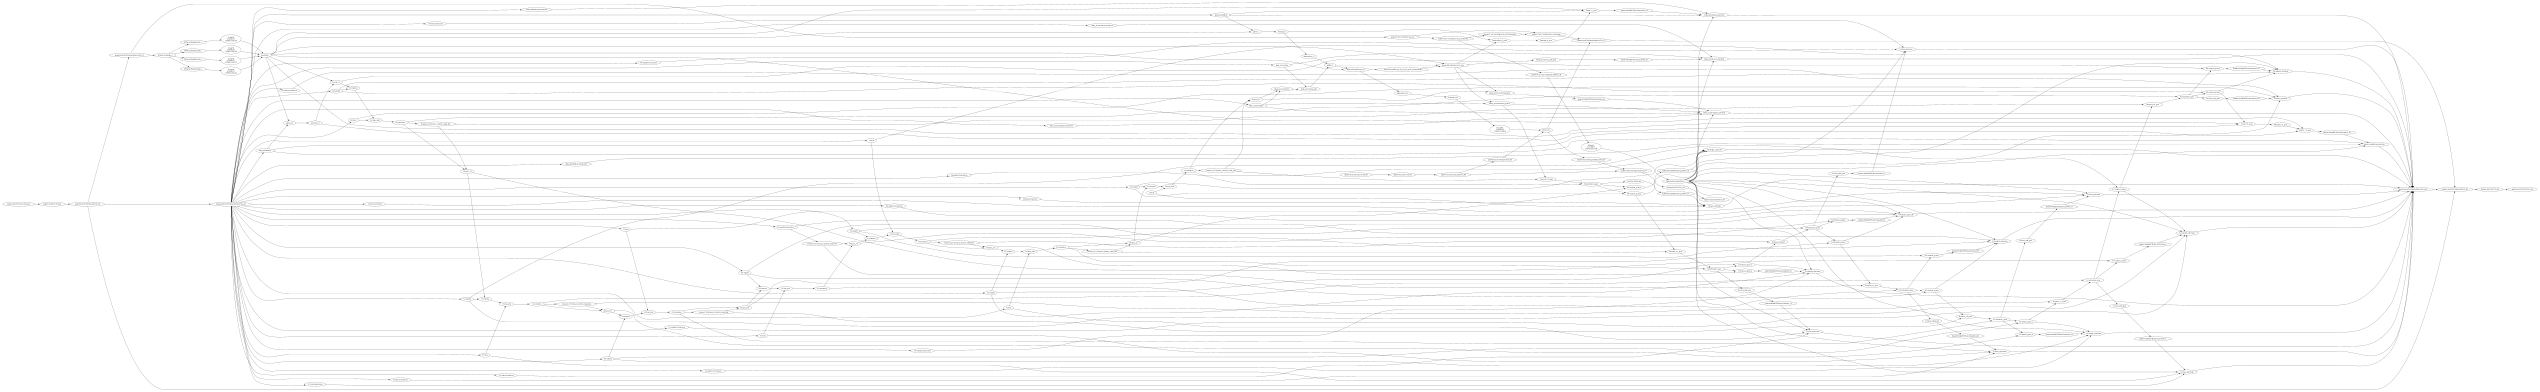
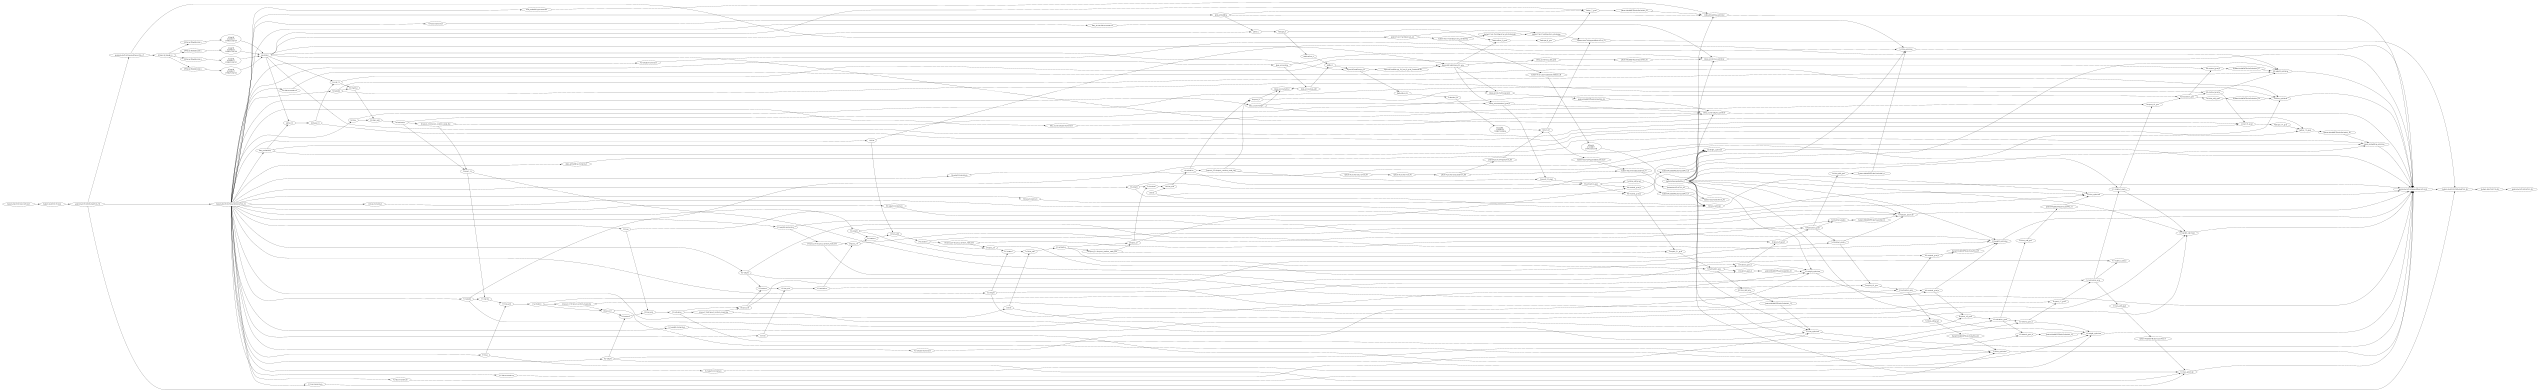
edge "deep_scores-matmul" -> "deep_scores-bias_add": reversed
node "System-ModelDiffScale-ScalarMul_63": removed
